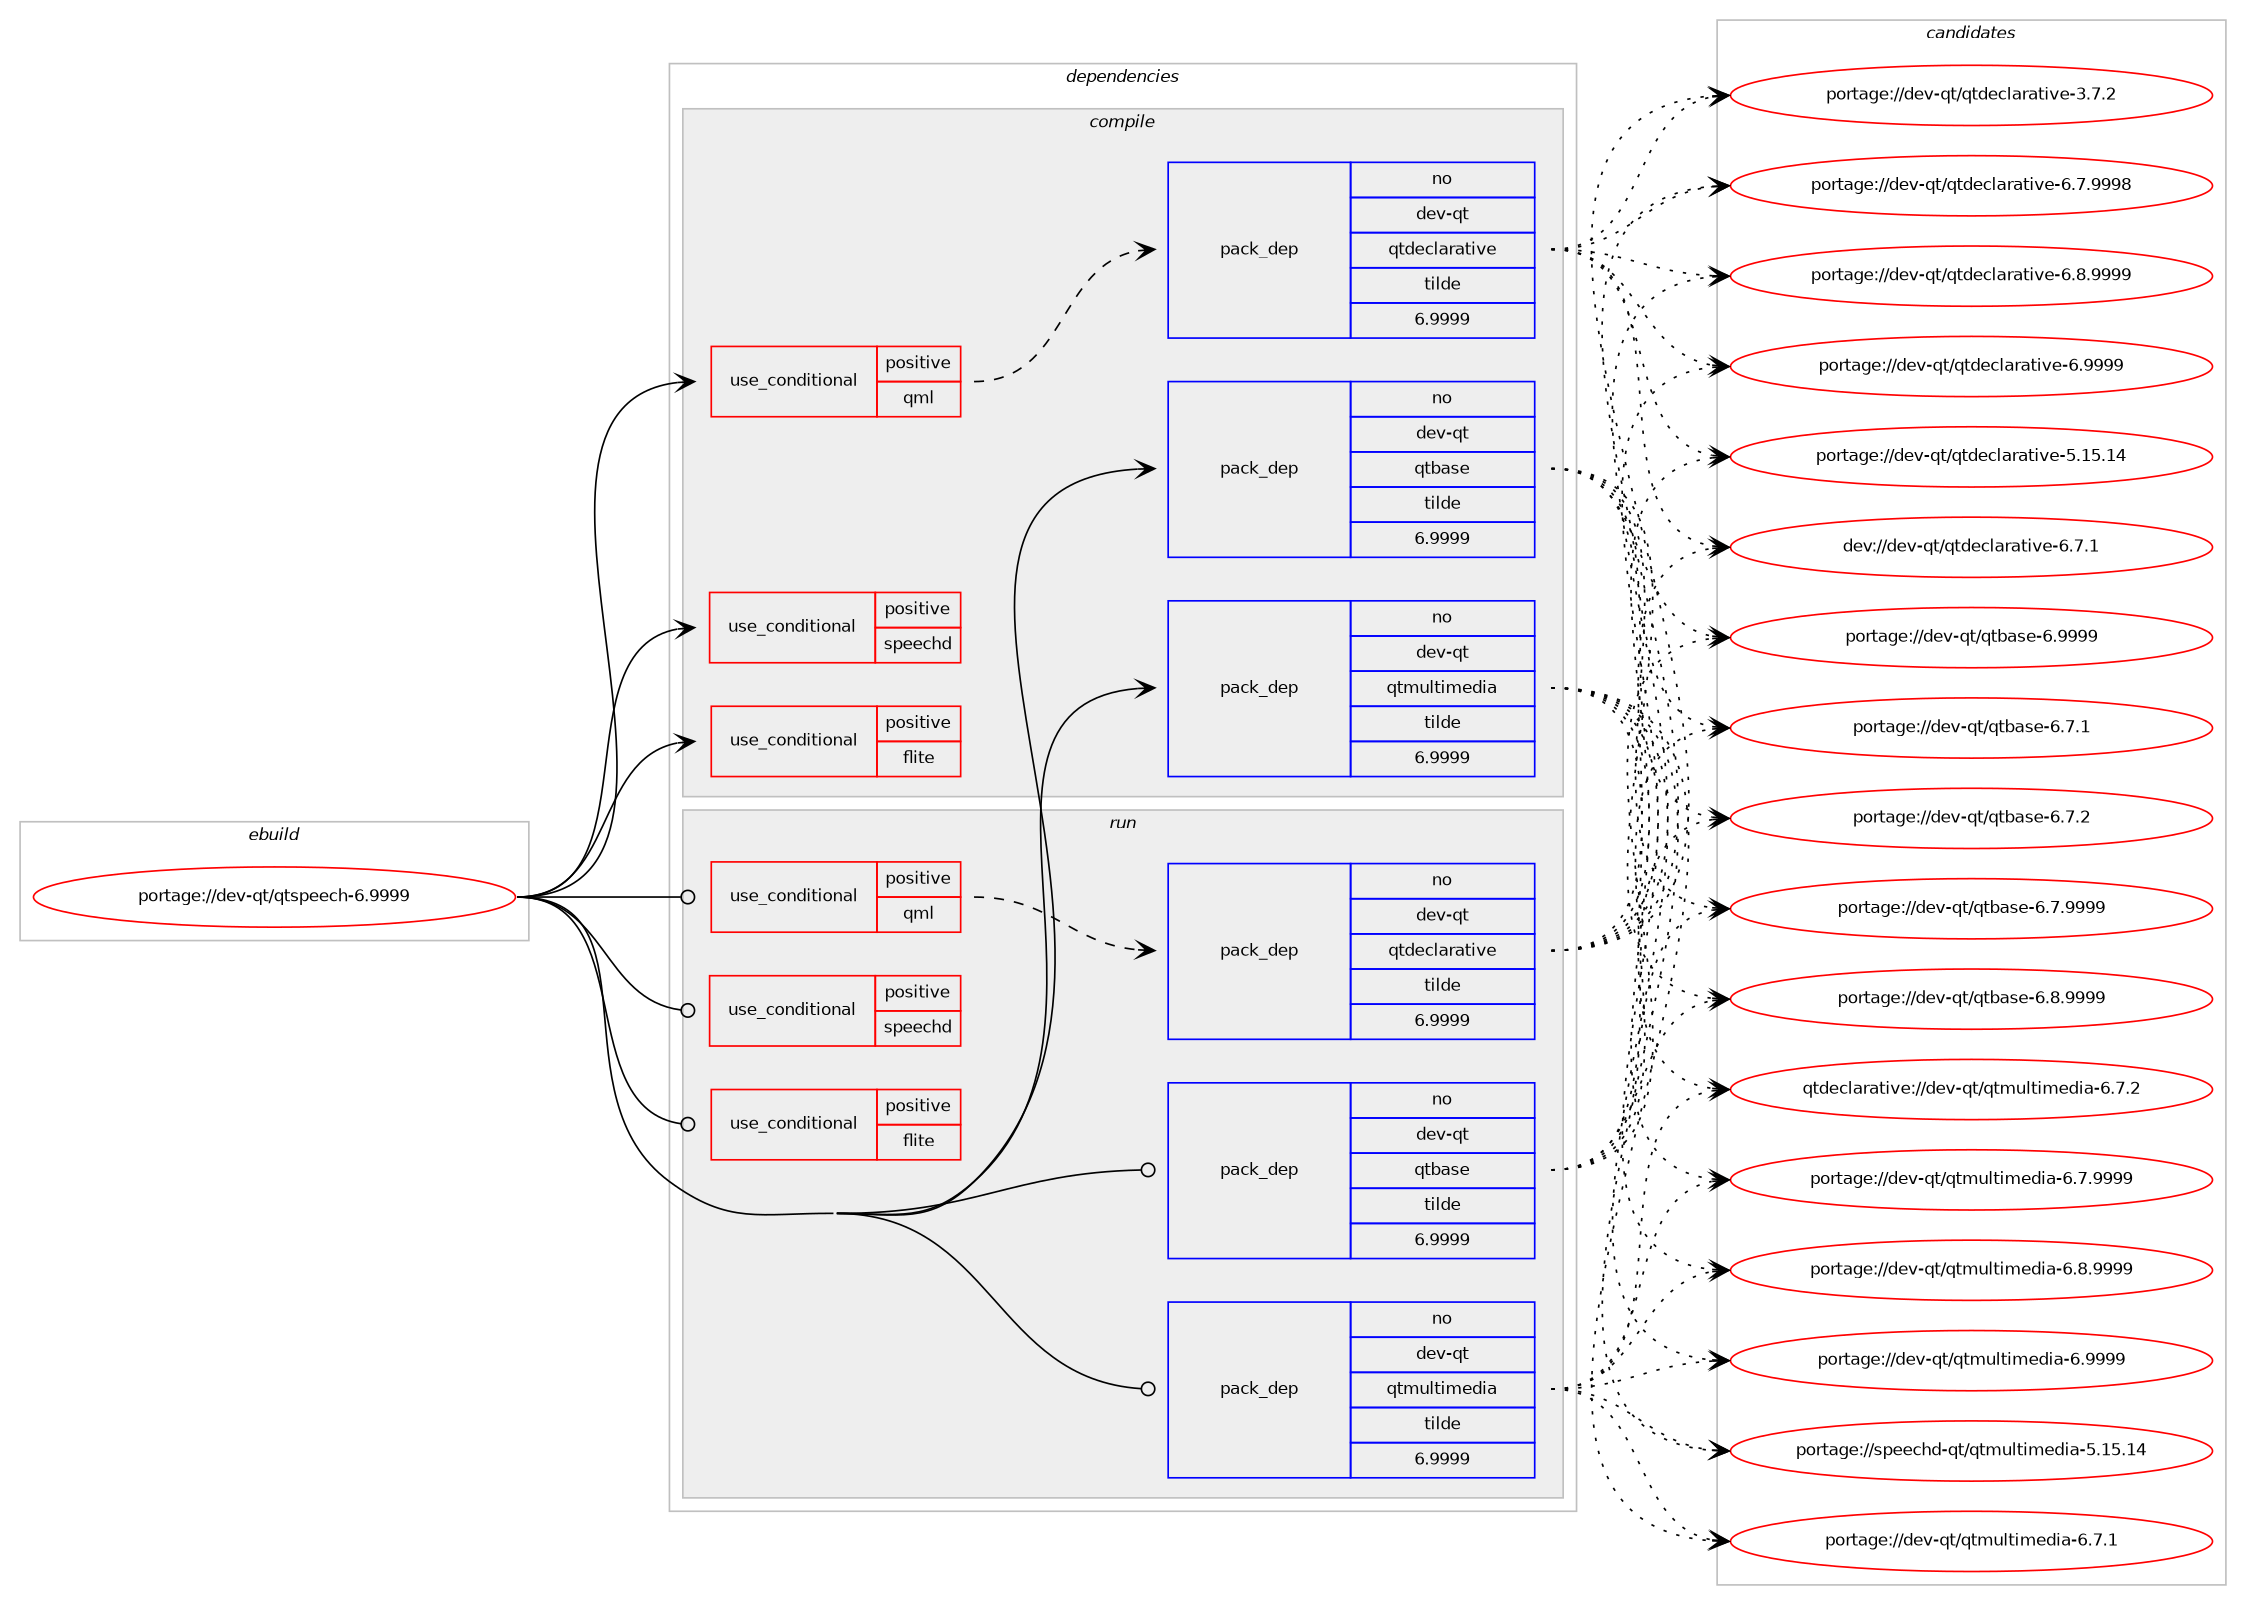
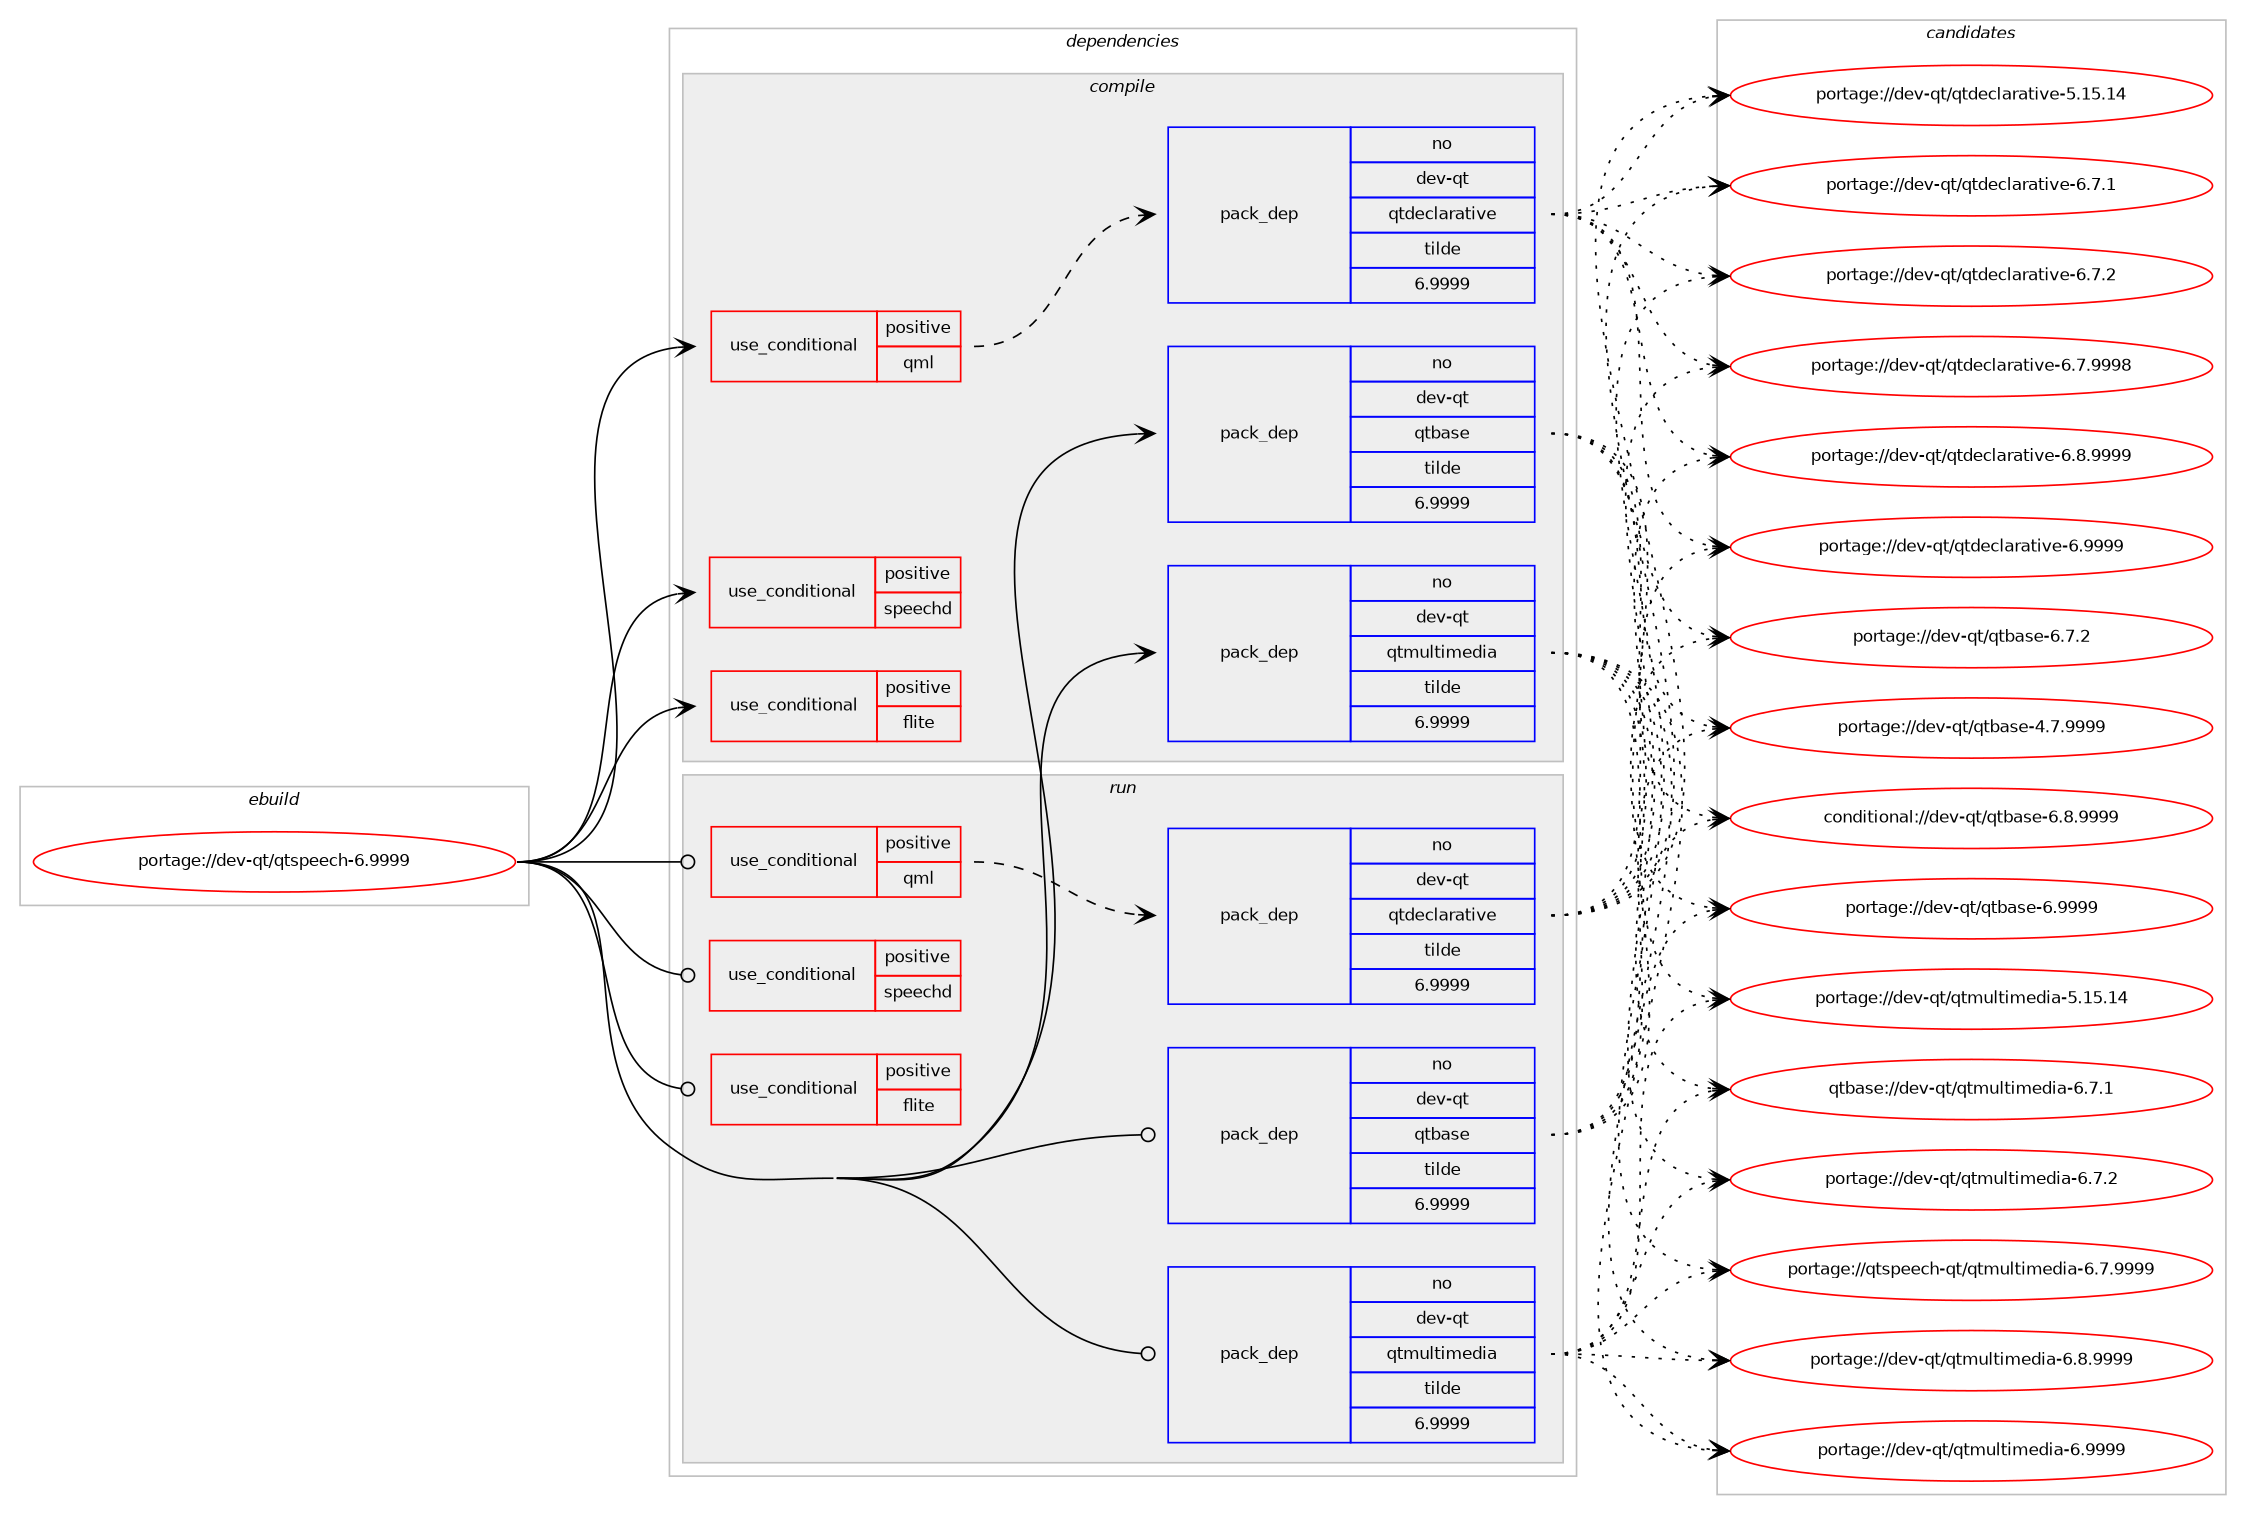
node "portage://dev-qt/qtdeclarative-3.7.2": label "portage://dev-qt/qtdeclarative-3.7.2" -> "portage://dev-qt/qtdeclarative-6.7.2"
node "dev://dev-qt/qtdeclarative-6.7.1": label "dev://dev-qt/qtdeclarative-6.7.1" -> "portage://dev-qt/qtdeclarative-6.7.1"
node "portage://dev-qt/qtbase-6.7.1": removed
node "portage://dev-qt/qtbase-6.7.9999": label "portage://dev-qt/qtbase-6.7.9999" -> "portage://dev-qt/qtbase-4.7.9999"
node "portage://dev-qt/qtbase-6.8.9999": label "portage://dev-qt/qtbase-6.8.9999" -> "conditional://dev-qt/qtbase-6.8.9999"
node "qtdeclarative://dev-qt/qtmultimedia-6.7.2": label "qtdeclarative://dev-qt/qtmultimedia-6.7.2" -> "portage://dev-qt/qtmultimedia-6.7.2"
node "portage://dev-qt/qtmultimedia-6.7.9999": label "portage://dev-qt/qtmultimedia-6.7.9999" -> "portage://qtspeech-qt/qtmultimedia-6.7.9999"
node "portage://speechd-qt/qtmultimedia-5.15.14": label "portage://speechd-qt/qtmultimedia-5.15.14" -> "portage://dev-qt/qtmultimedia-5.15.14"
node "portage://dev-qt/qtmultimedia-6.7.1": label "portage://dev-qt/qtmultimedia-6.7.1" -> "qtbase://dev-qt/qtmultimedia-6.7.1"
